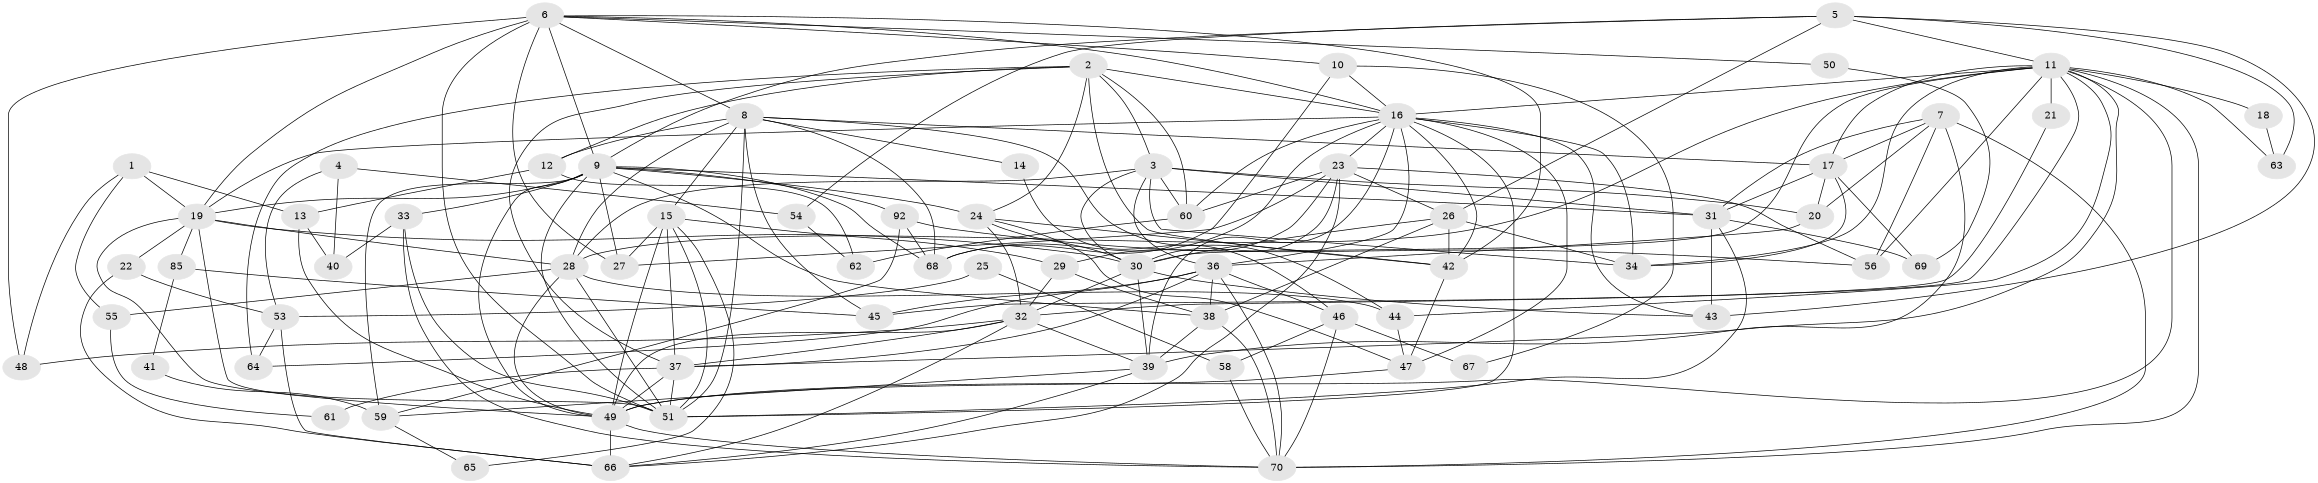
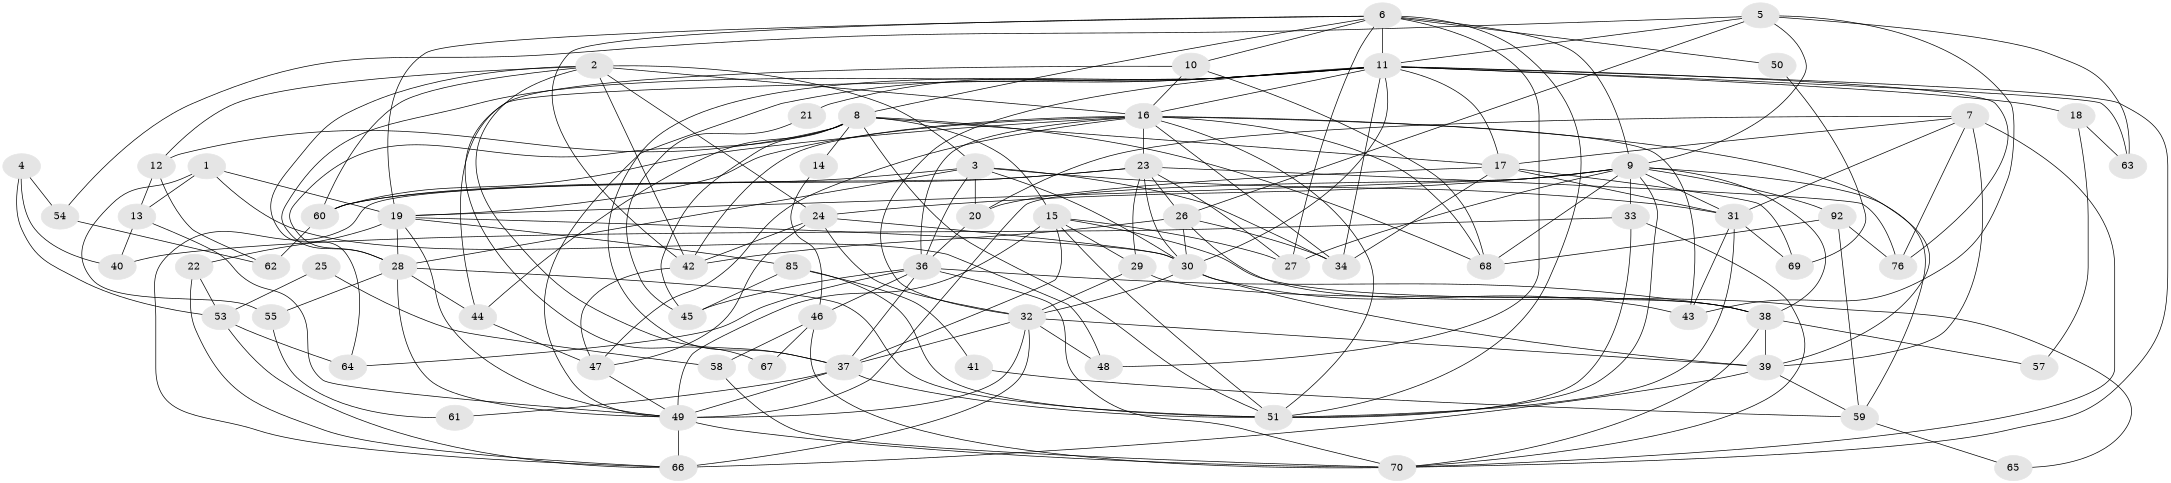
edge "6" -- "16": now "6" -- "11"
node "56": label "56" -> "76"
node "57": added
edge "19" -- "51": now "85" -- "51"
